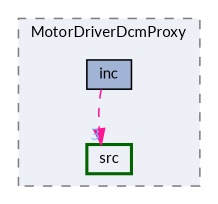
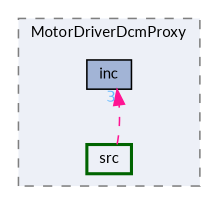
edge "inc" -> "src": reversed
